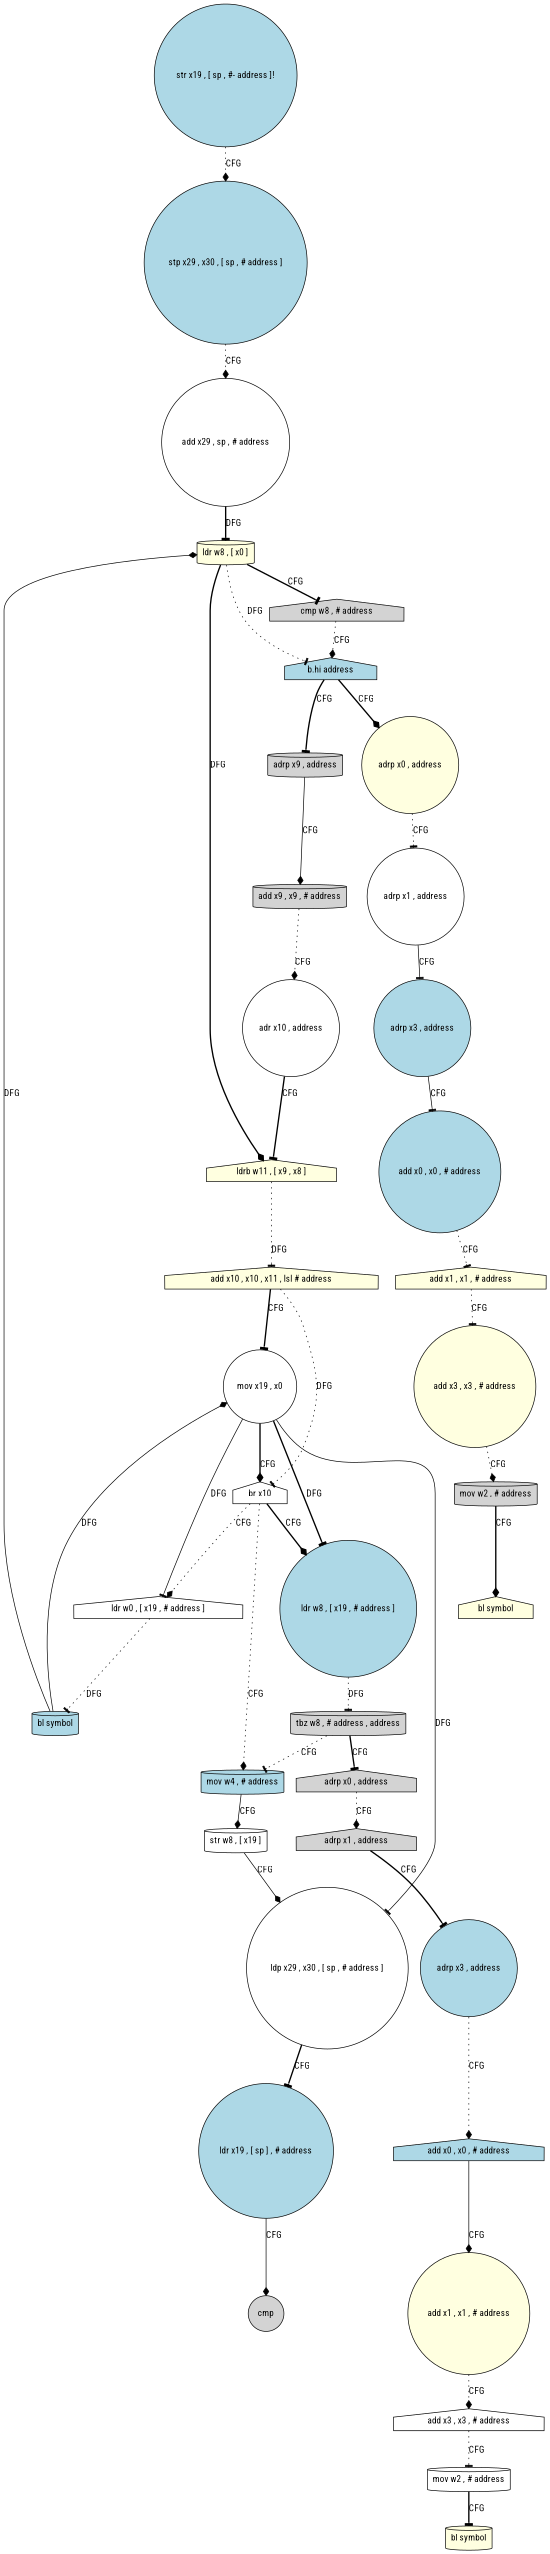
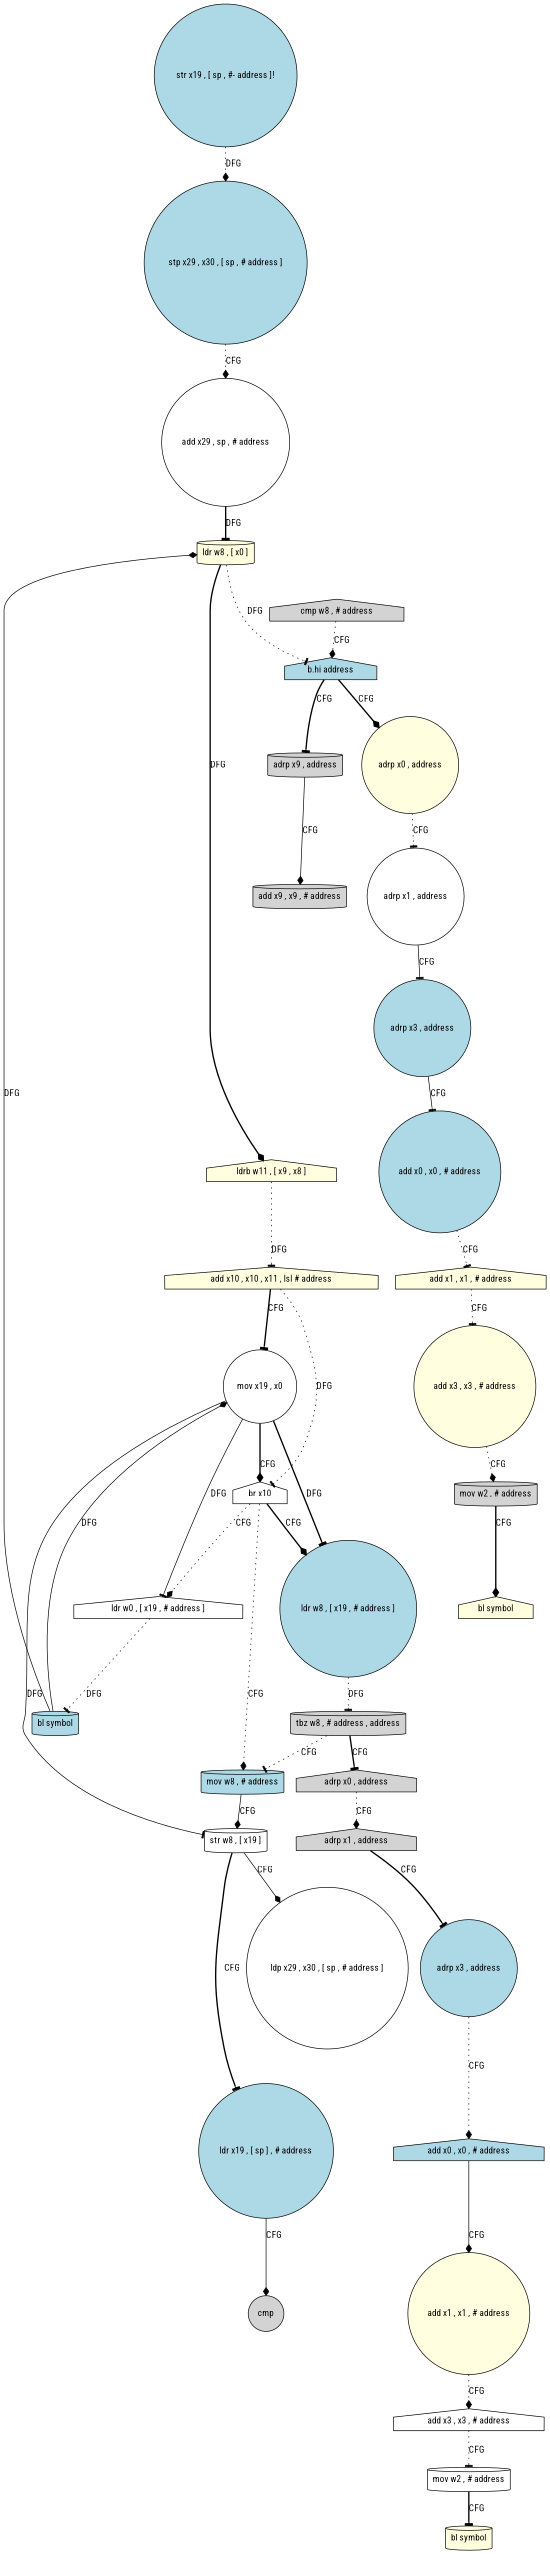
edge "str x19 , [ sp , #- address ]!" -> "stp x29 , x30 , [ sp , # address ]": label "CFG" -> "DFG"
edge "ldr w8 , [ x0 ]" -> "cmp w8 , # address": removed, label "CFG"
node "adr x10 , address": removed
edge "mov x19 , x0" -> "ldp x29 , x30 , [ sp , # address ]": now "mov x19 , x0" -> "str w8 , [ x19 ]"
node "mov w4 , # address": label "mov w4 , # address" -> "mov w8 , # address"
edge "ldp x29 , x30 , [ sp , # address ]" -> "ldr x19 , [ sp ] , # address": now "str w8 , [ x19 ]" -> "ldr x19 , [ sp ] , # address"
